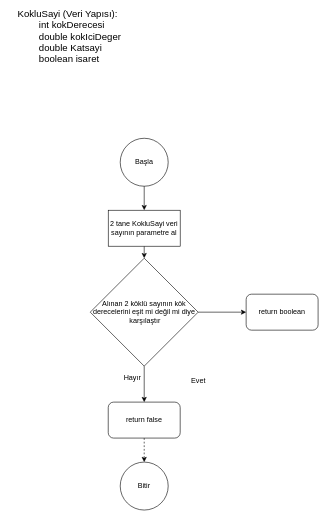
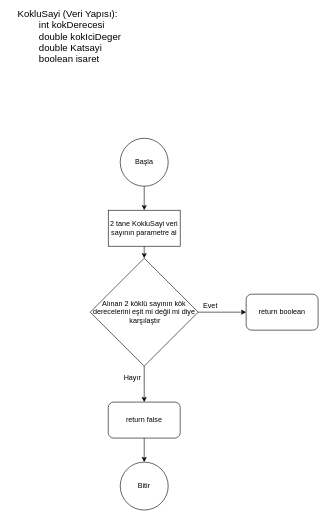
node "Evet": moved (198, 381) -> (210, 306)
edge "return false" -> "Bitir": style dashed -> solid
